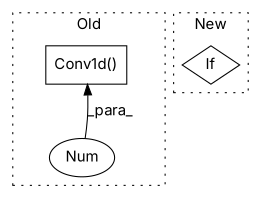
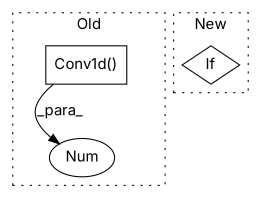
edge "Num" -> "Conv1d()": reversed
